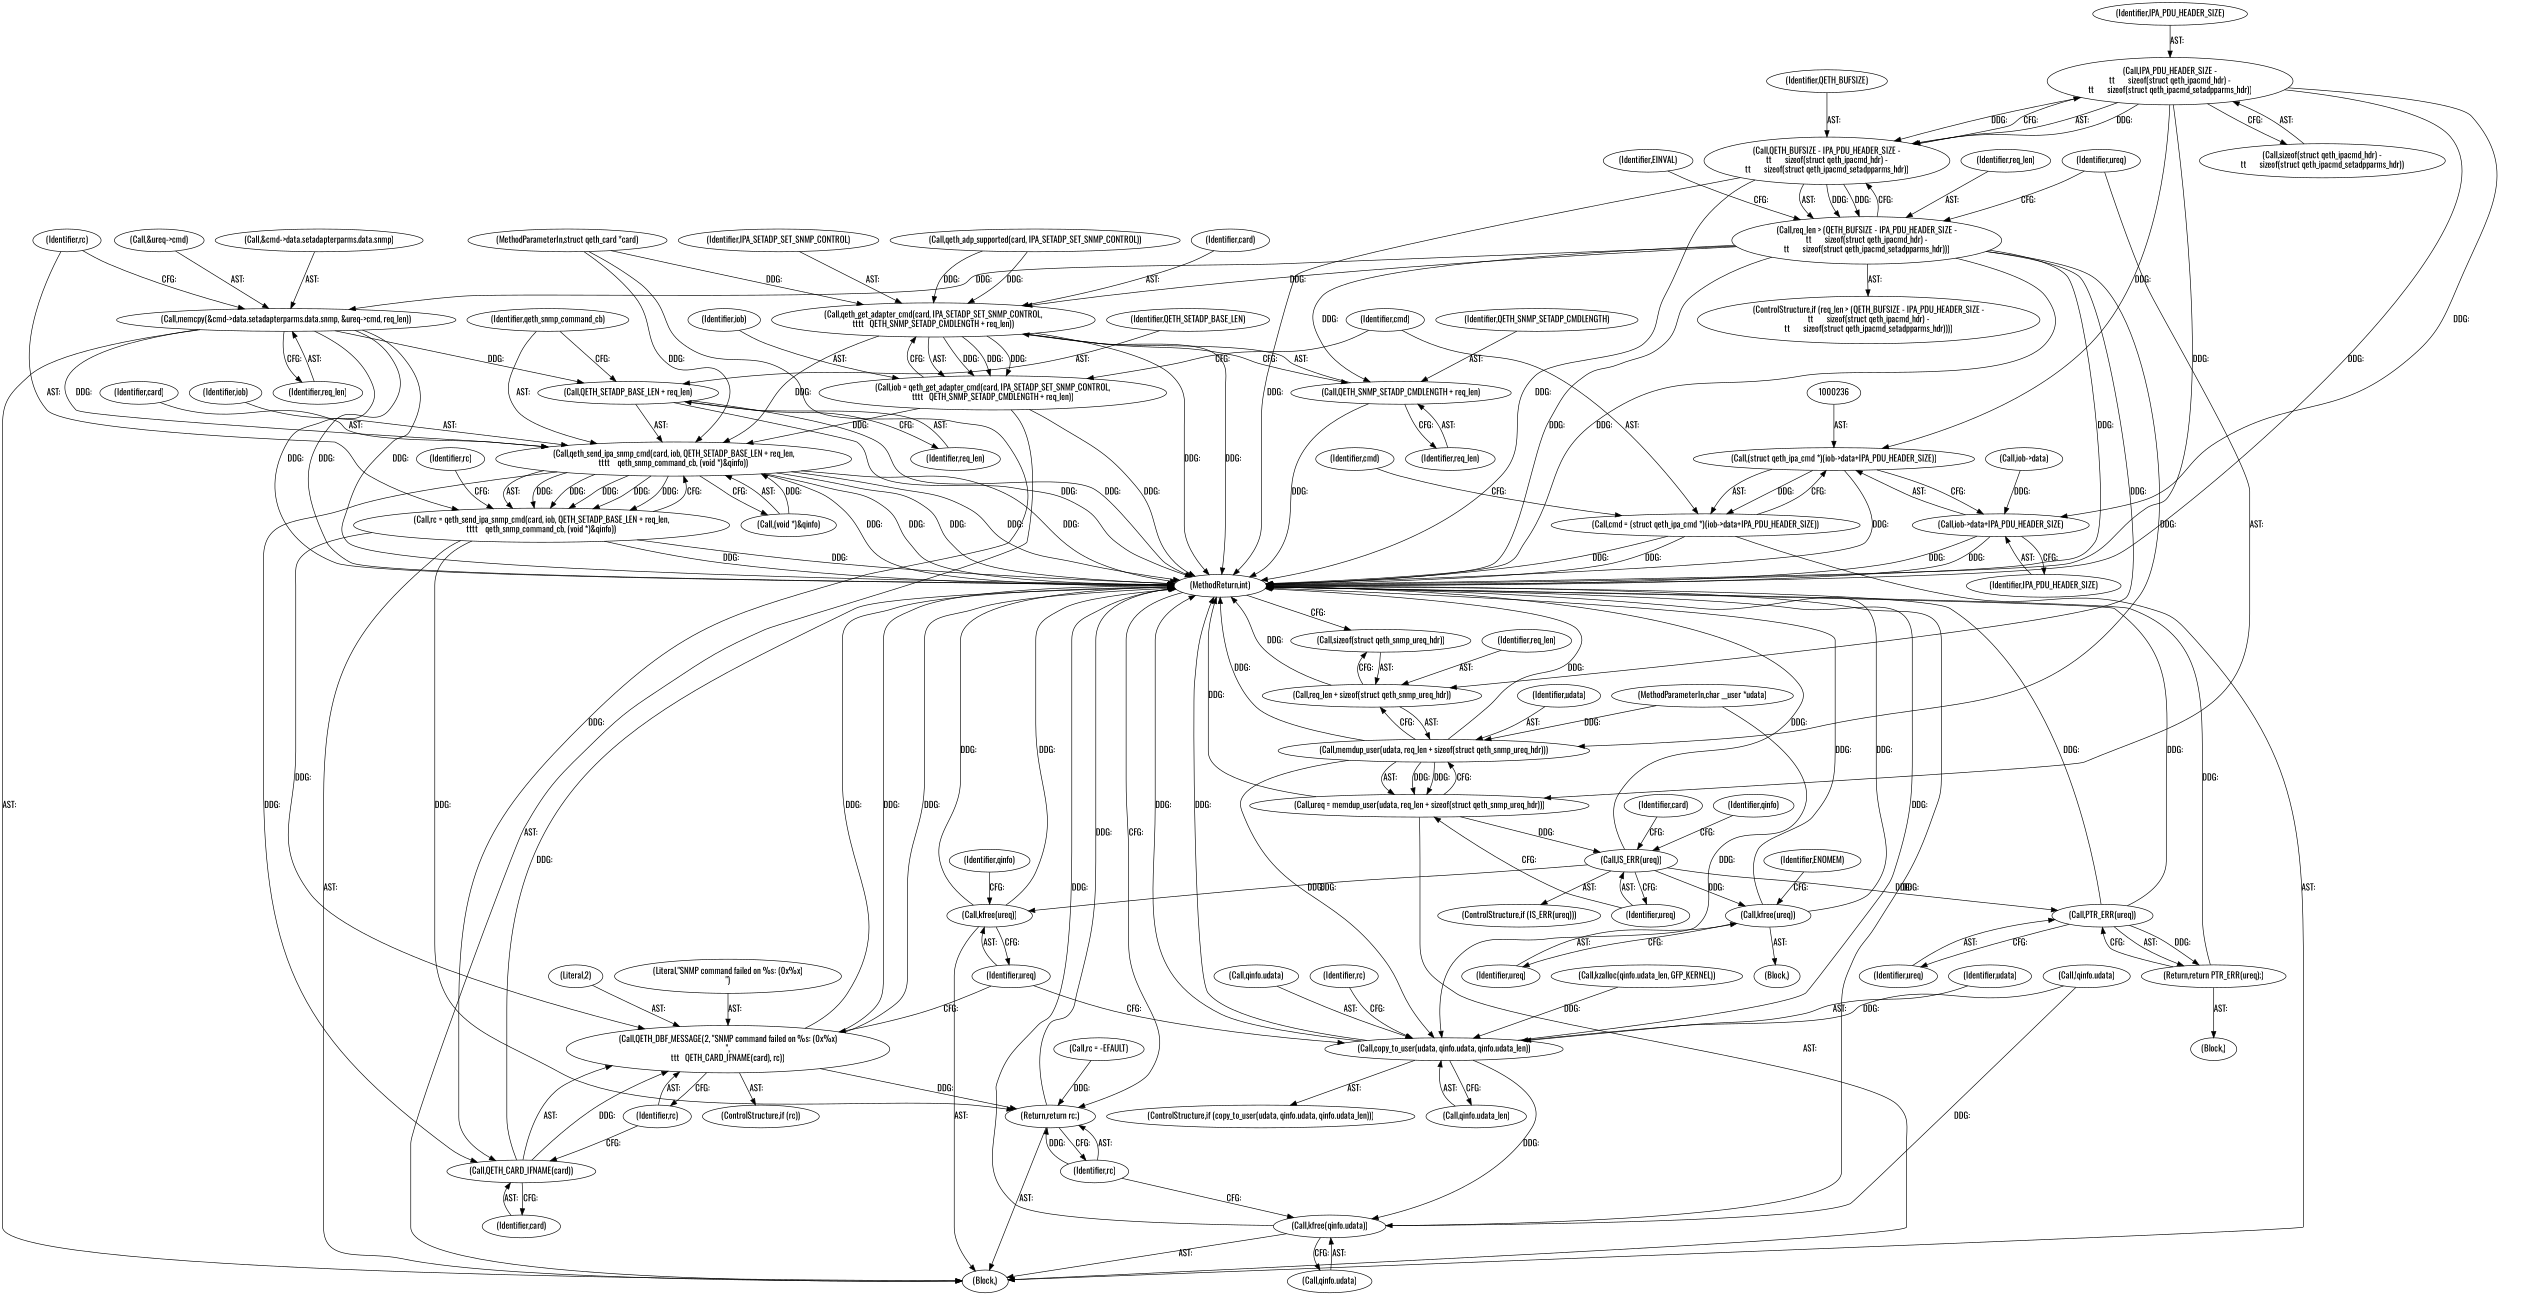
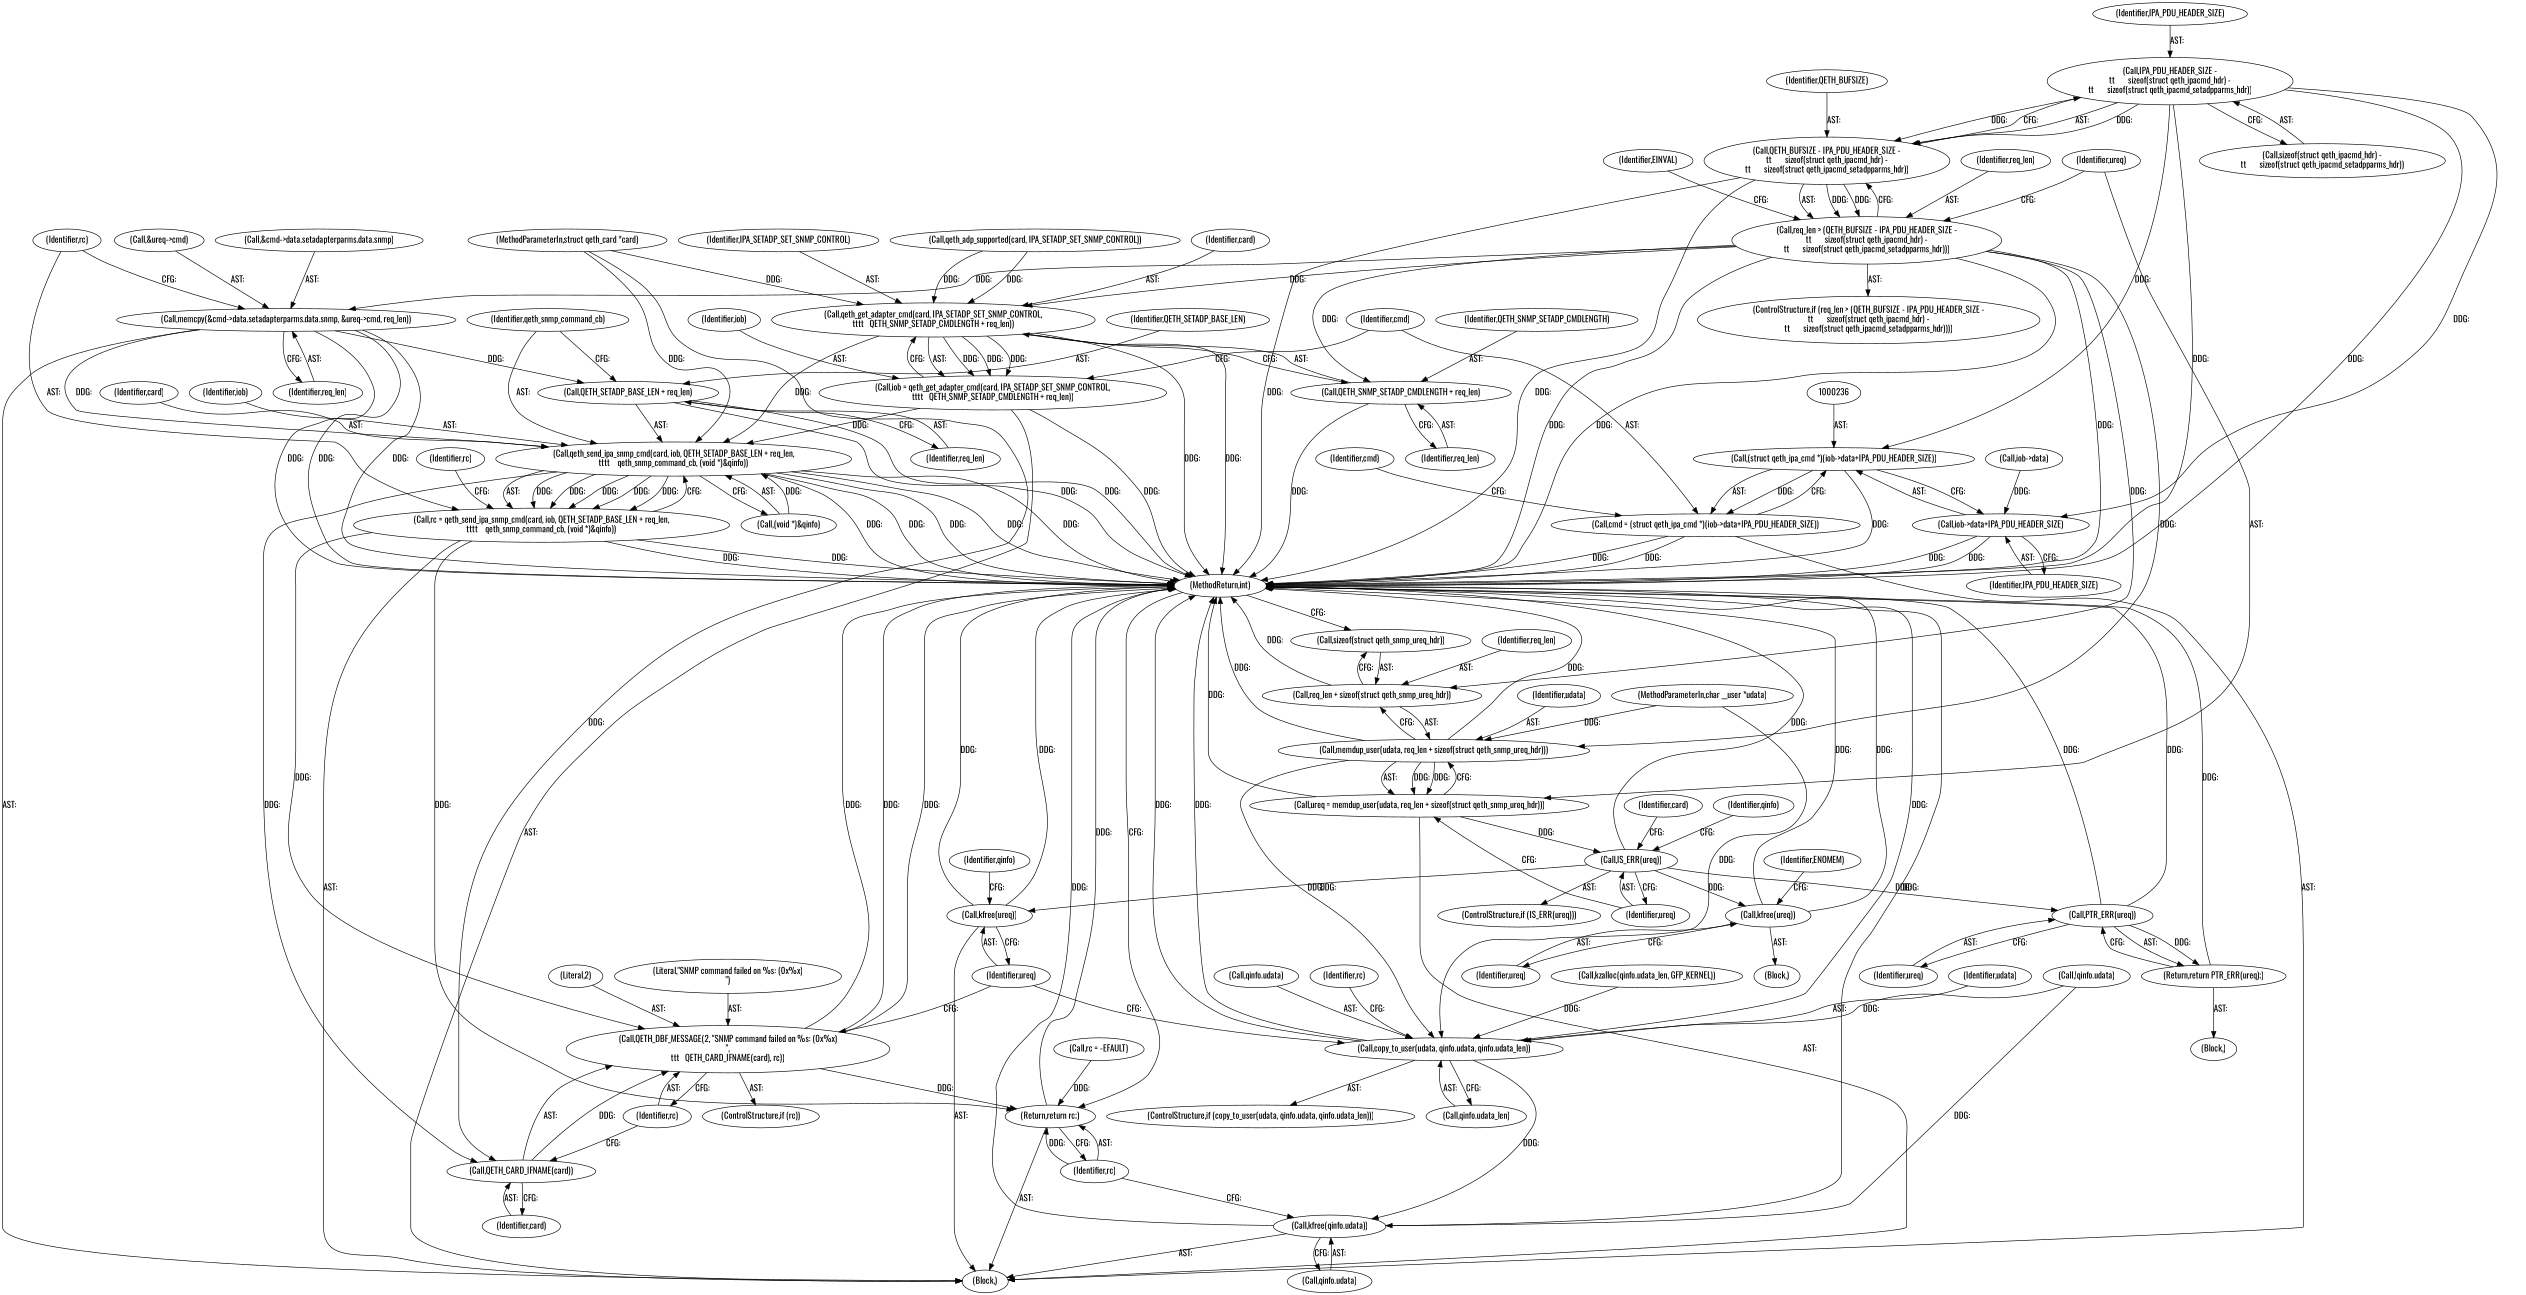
edge "(Call,QETH_CARD_IFNAME(card))" -> "(MethodReturn,int)": removed, label "DDG:"
